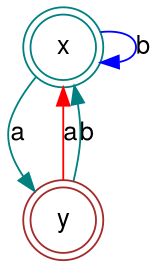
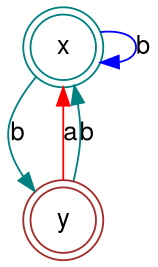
edge "x" -> "y": label "a" -> "b"
